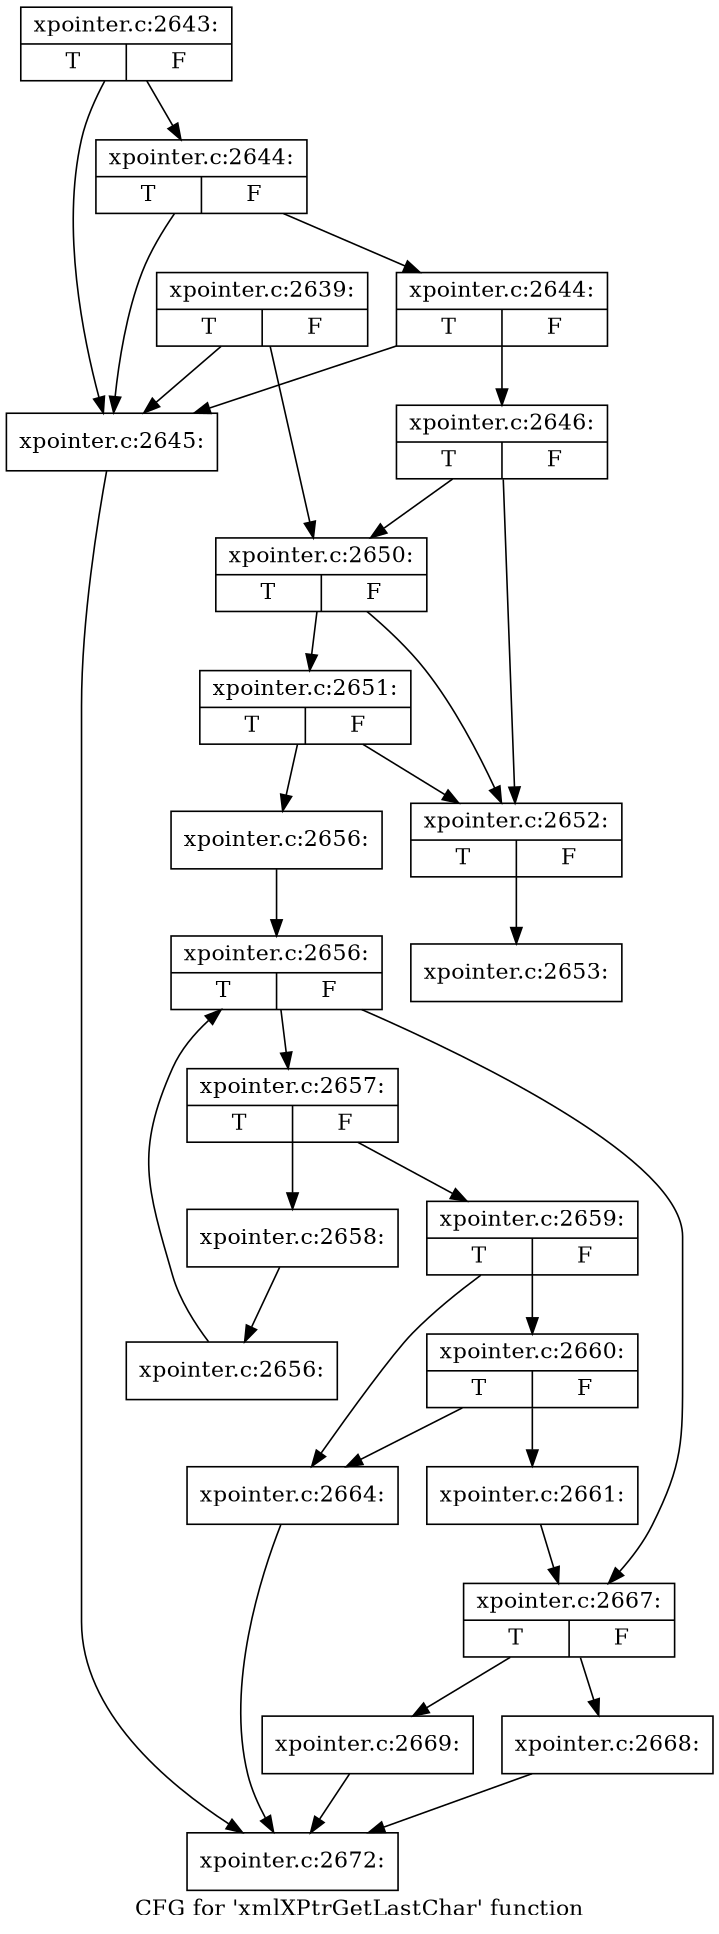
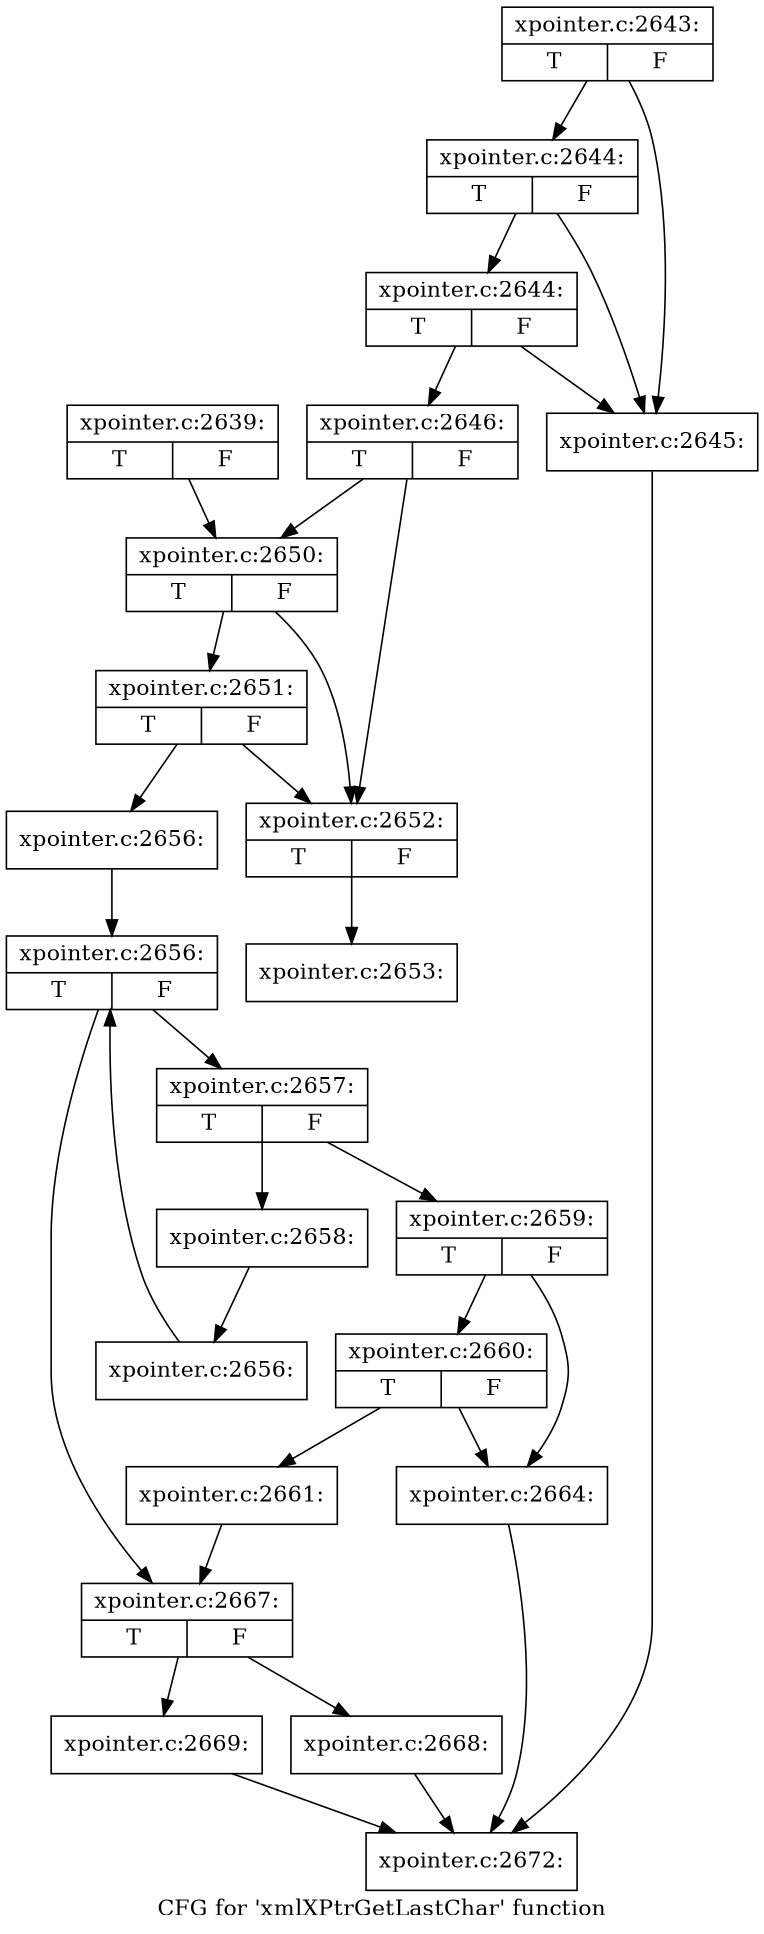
edge "xpointer.c:2639:" -> "xpointer.c:2645:": removed
